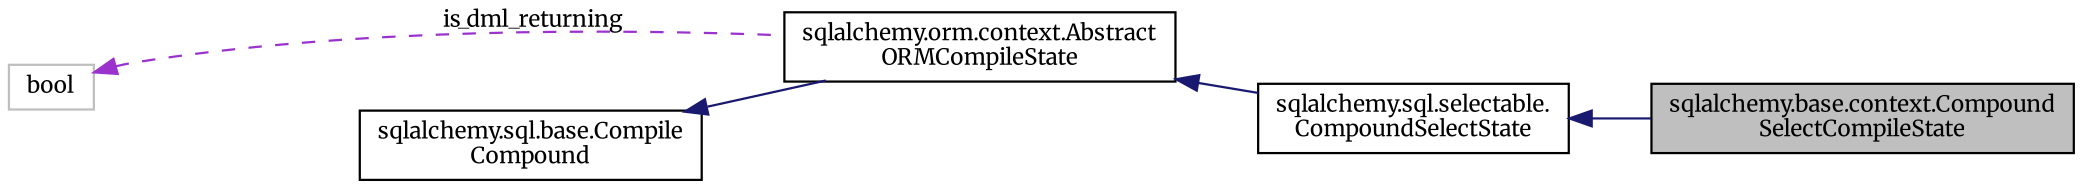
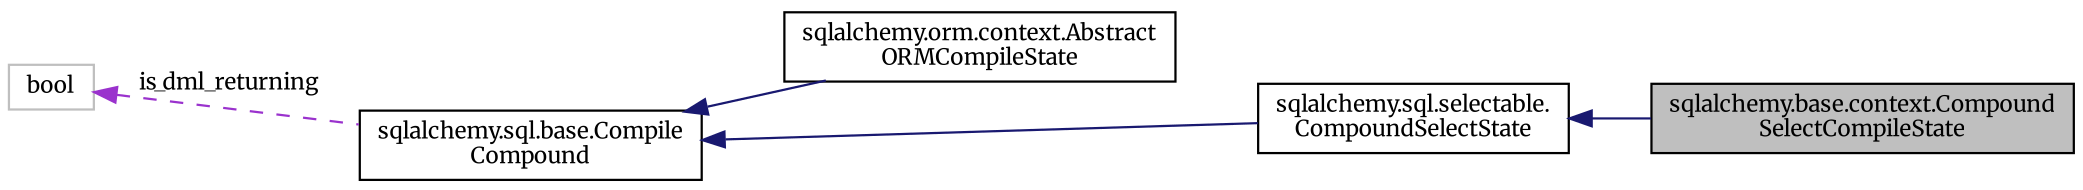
edge "sqlalchemy.orm.context.Abstract ORMCompileState" -> "bool": now "sqlalchemy.sql.base.Compile Compound" -> "bool"
edge "sqlalchemy.sql.selectable. CompoundSelectState" -> "sqlalchemy.orm.context.Abstract ORMCompileState": now "sqlalchemy.sql.selectable. CompoundSelectState" -> "sqlalchemy.sql.base.Compile Compound"
